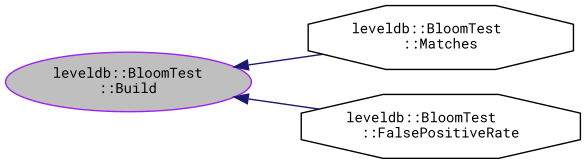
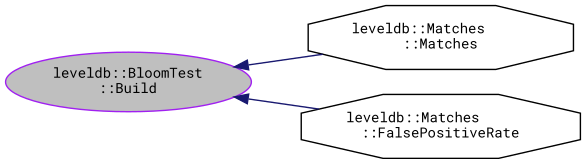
node "leveldb::BloomTest ::Matches": label "leveldb::BloomTest ::Matches" -> "leveldb::Matches ::Matches"
node "leveldb::BloomTest ::FalsePositiveRate": label "leveldb::BloomTest ::FalsePositiveRate" -> "leveldb::Matches ::FalsePositiveRate"
